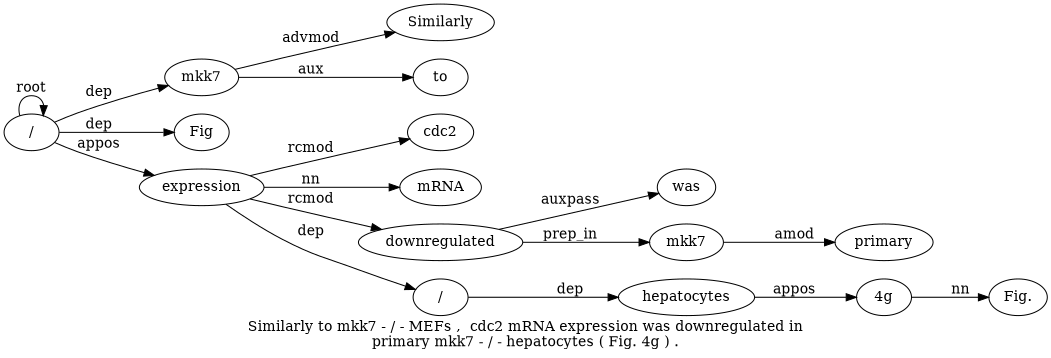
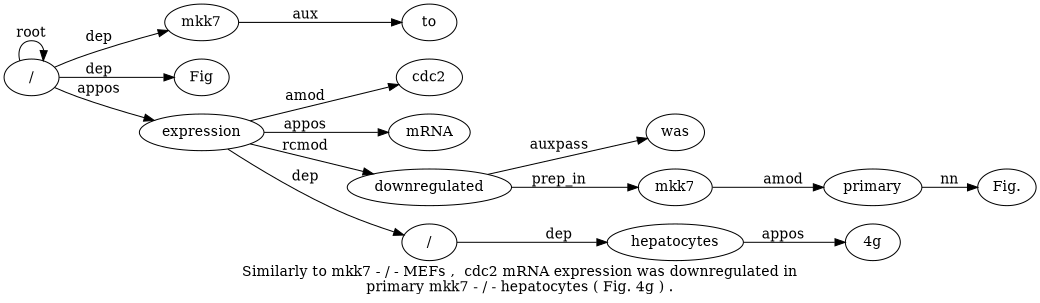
node "Similarly": removed
edge "expression" -> "cdc2": label "rcmod" -> "amod"
edge "expression" -> "mRNA": label "nn" -> "appos"
edge "4g" -> "Fig.": now "primary" -> "Fig."
